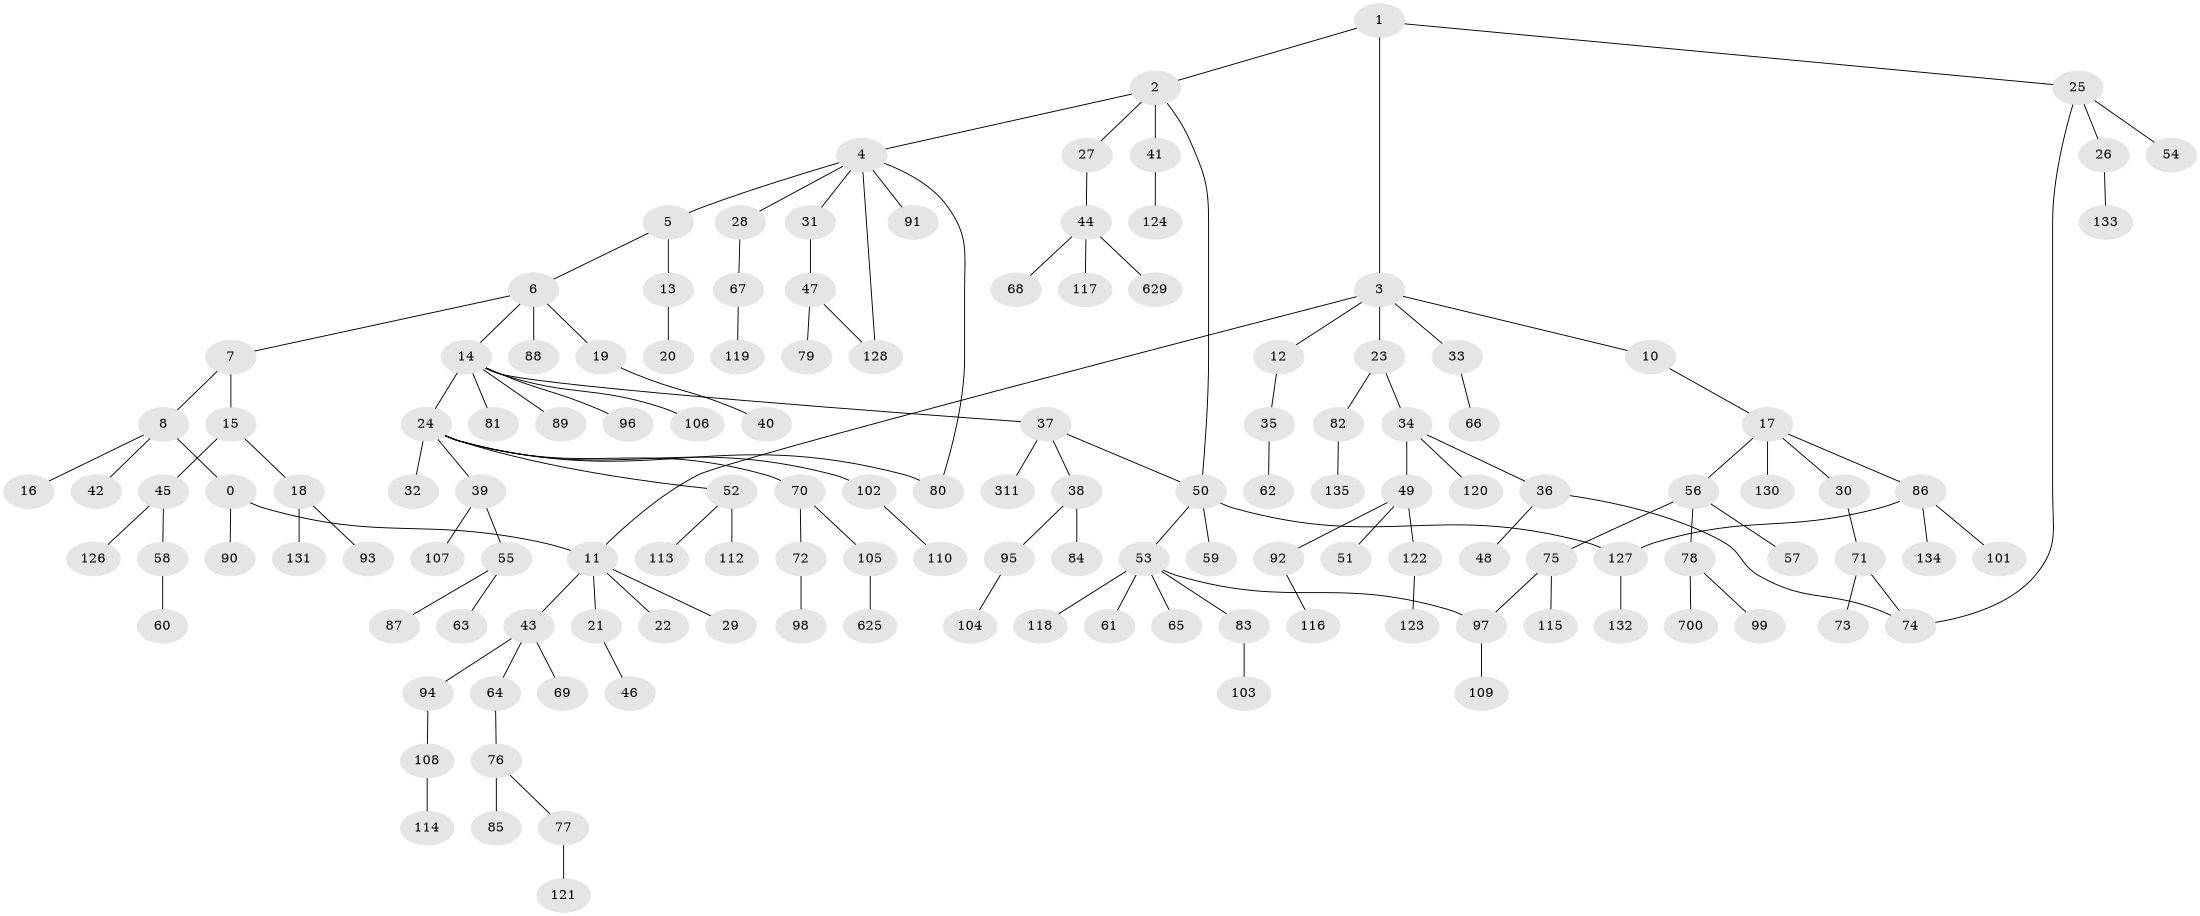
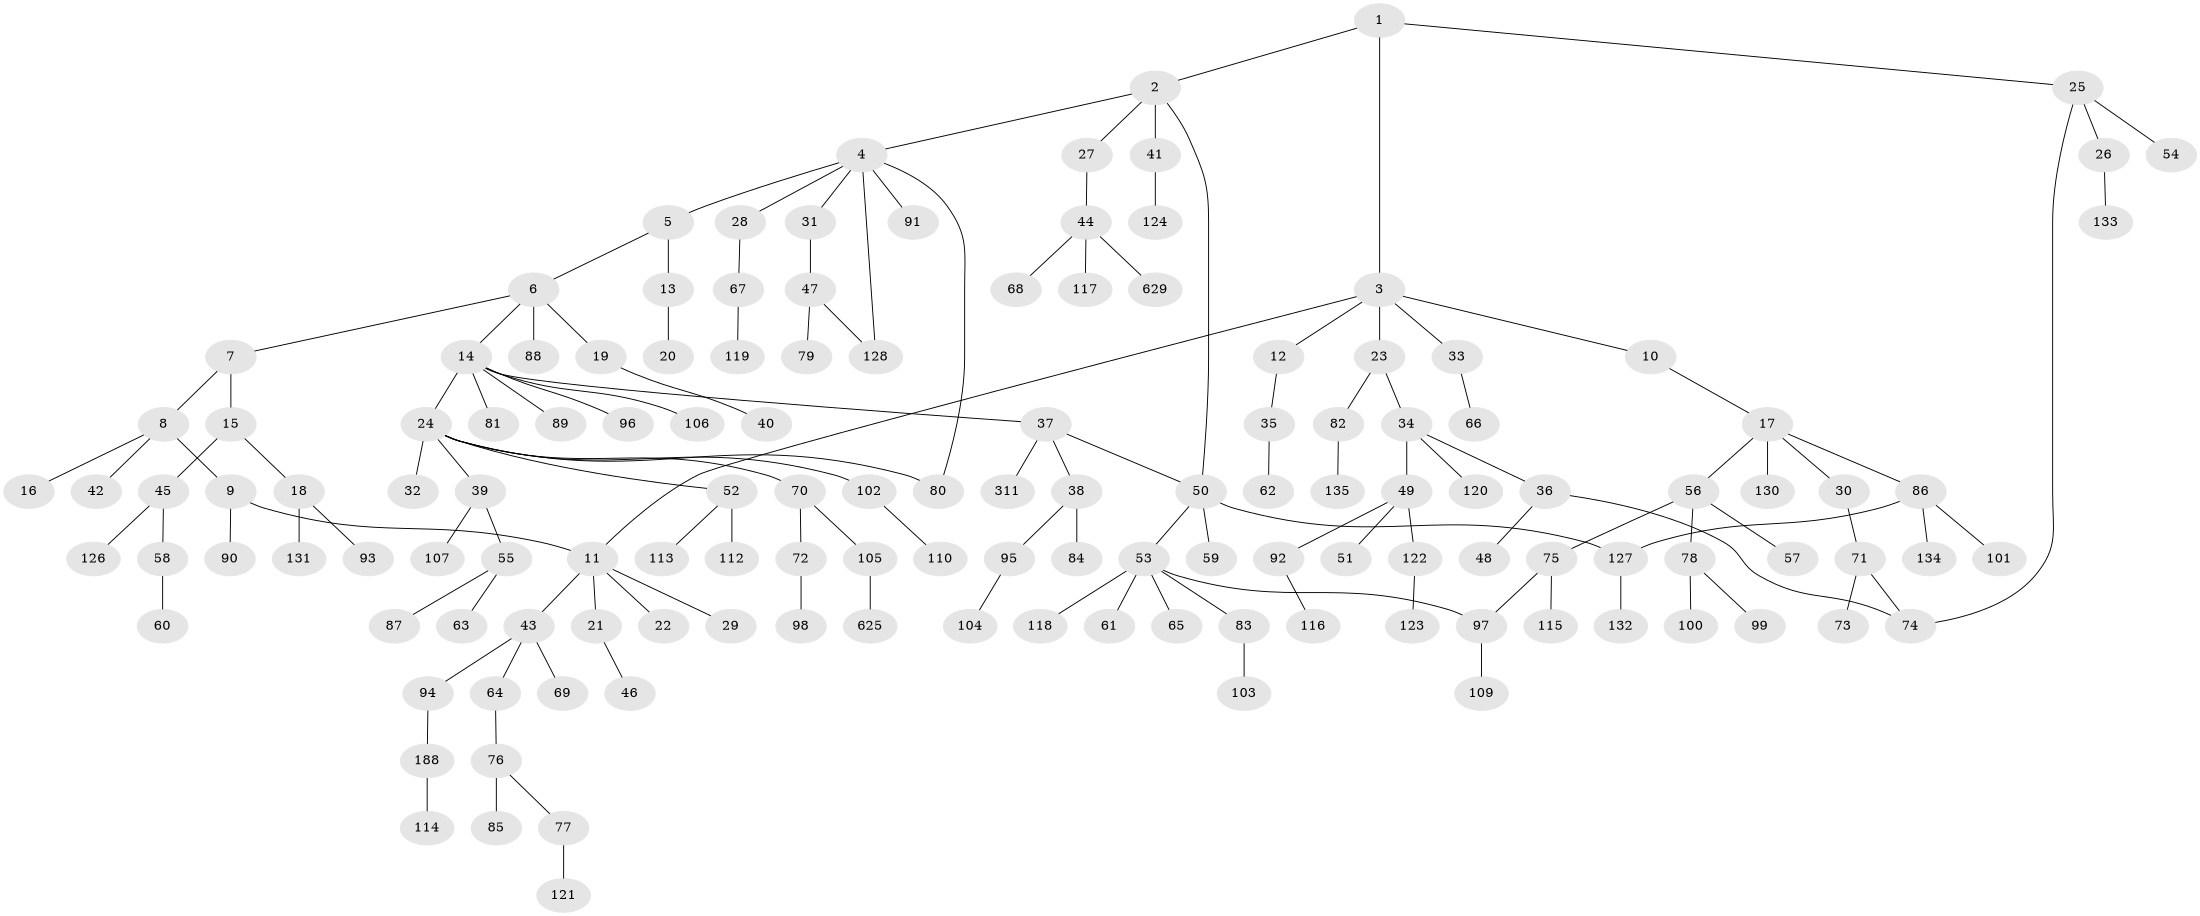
node "0": label "0" -> "9"
node "700": label "700" -> "100"
node "108": label "108" -> "188"
